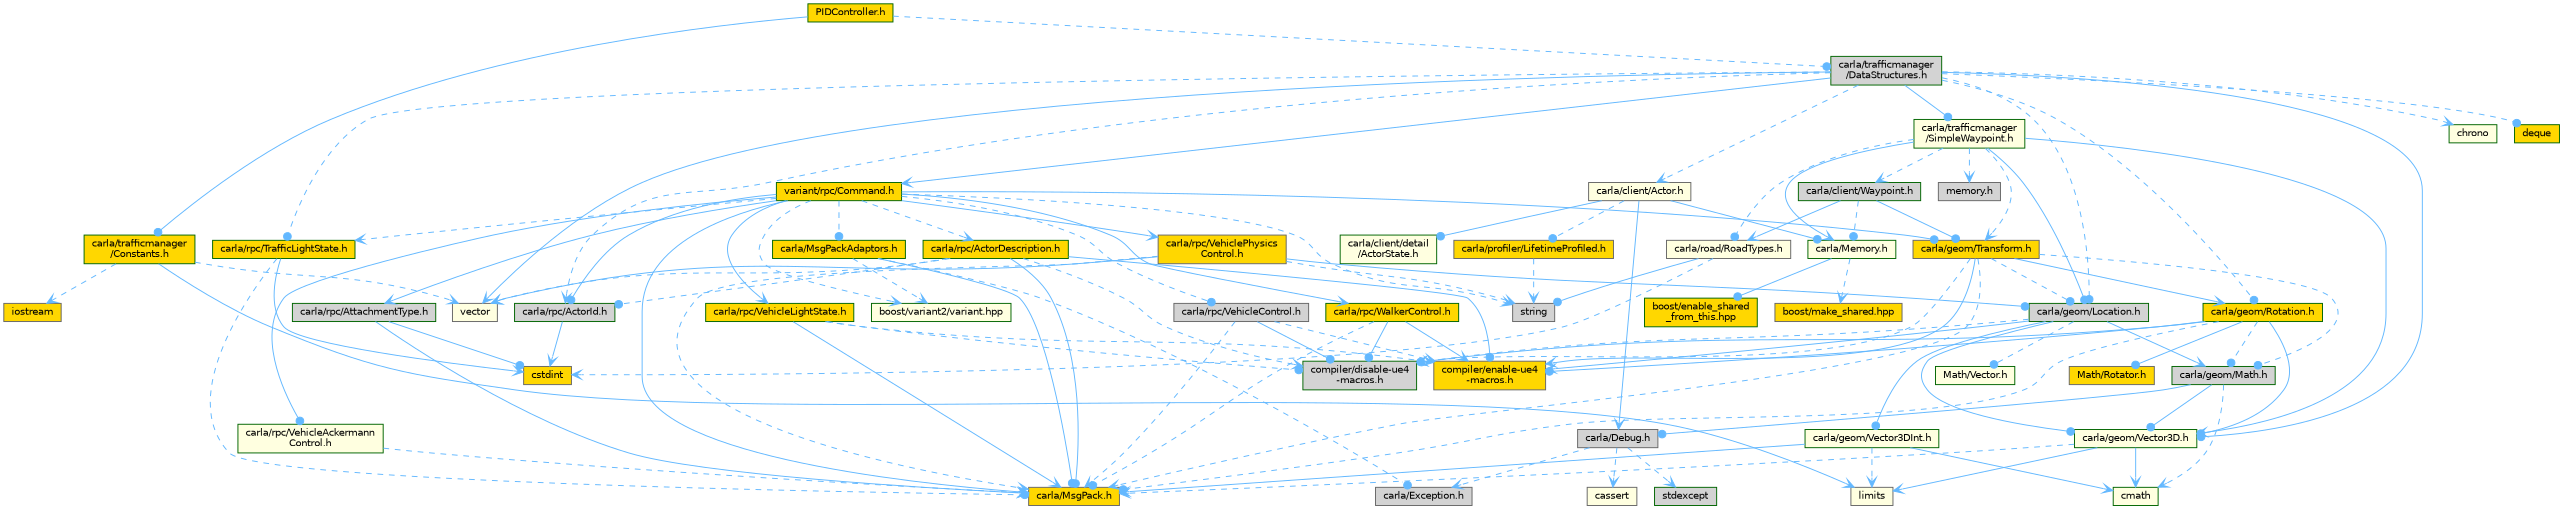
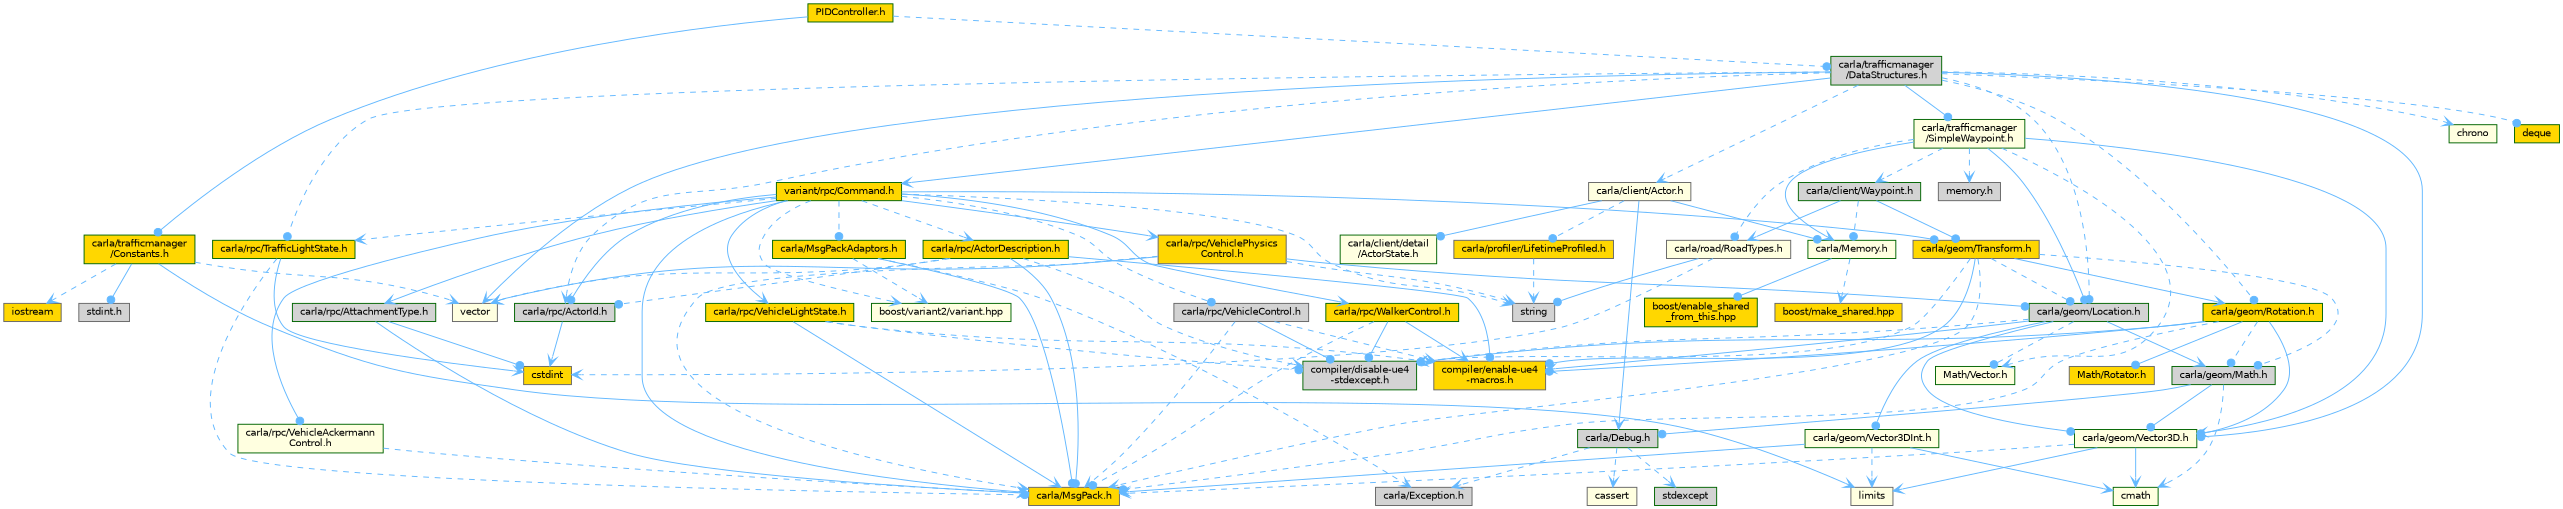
edge "carla/trafficmanager /SimpleWaypoint.h" -> "carla/geom/Transform.h": now "carla/trafficmanager /SimpleWaypoint.h" -> "Math/Vector.h"
node "stdint.h": added
edge "carla/MsgPackAdaptors.h" -> "carla/Exception.h": arrowhead dot -> vee
edge "carla/geom/Transform.h" -> "compiler/enable-ue4 -macros.h": arrowhead vee -> dot
node "compiler/disable-ue4 -macros.h": label "compiler/disable-ue4 -macros.h" -> "compiler/disable-ue4 -stdexcept.h"
node "carla/Debug.h": color gray40 -> darkgreen
